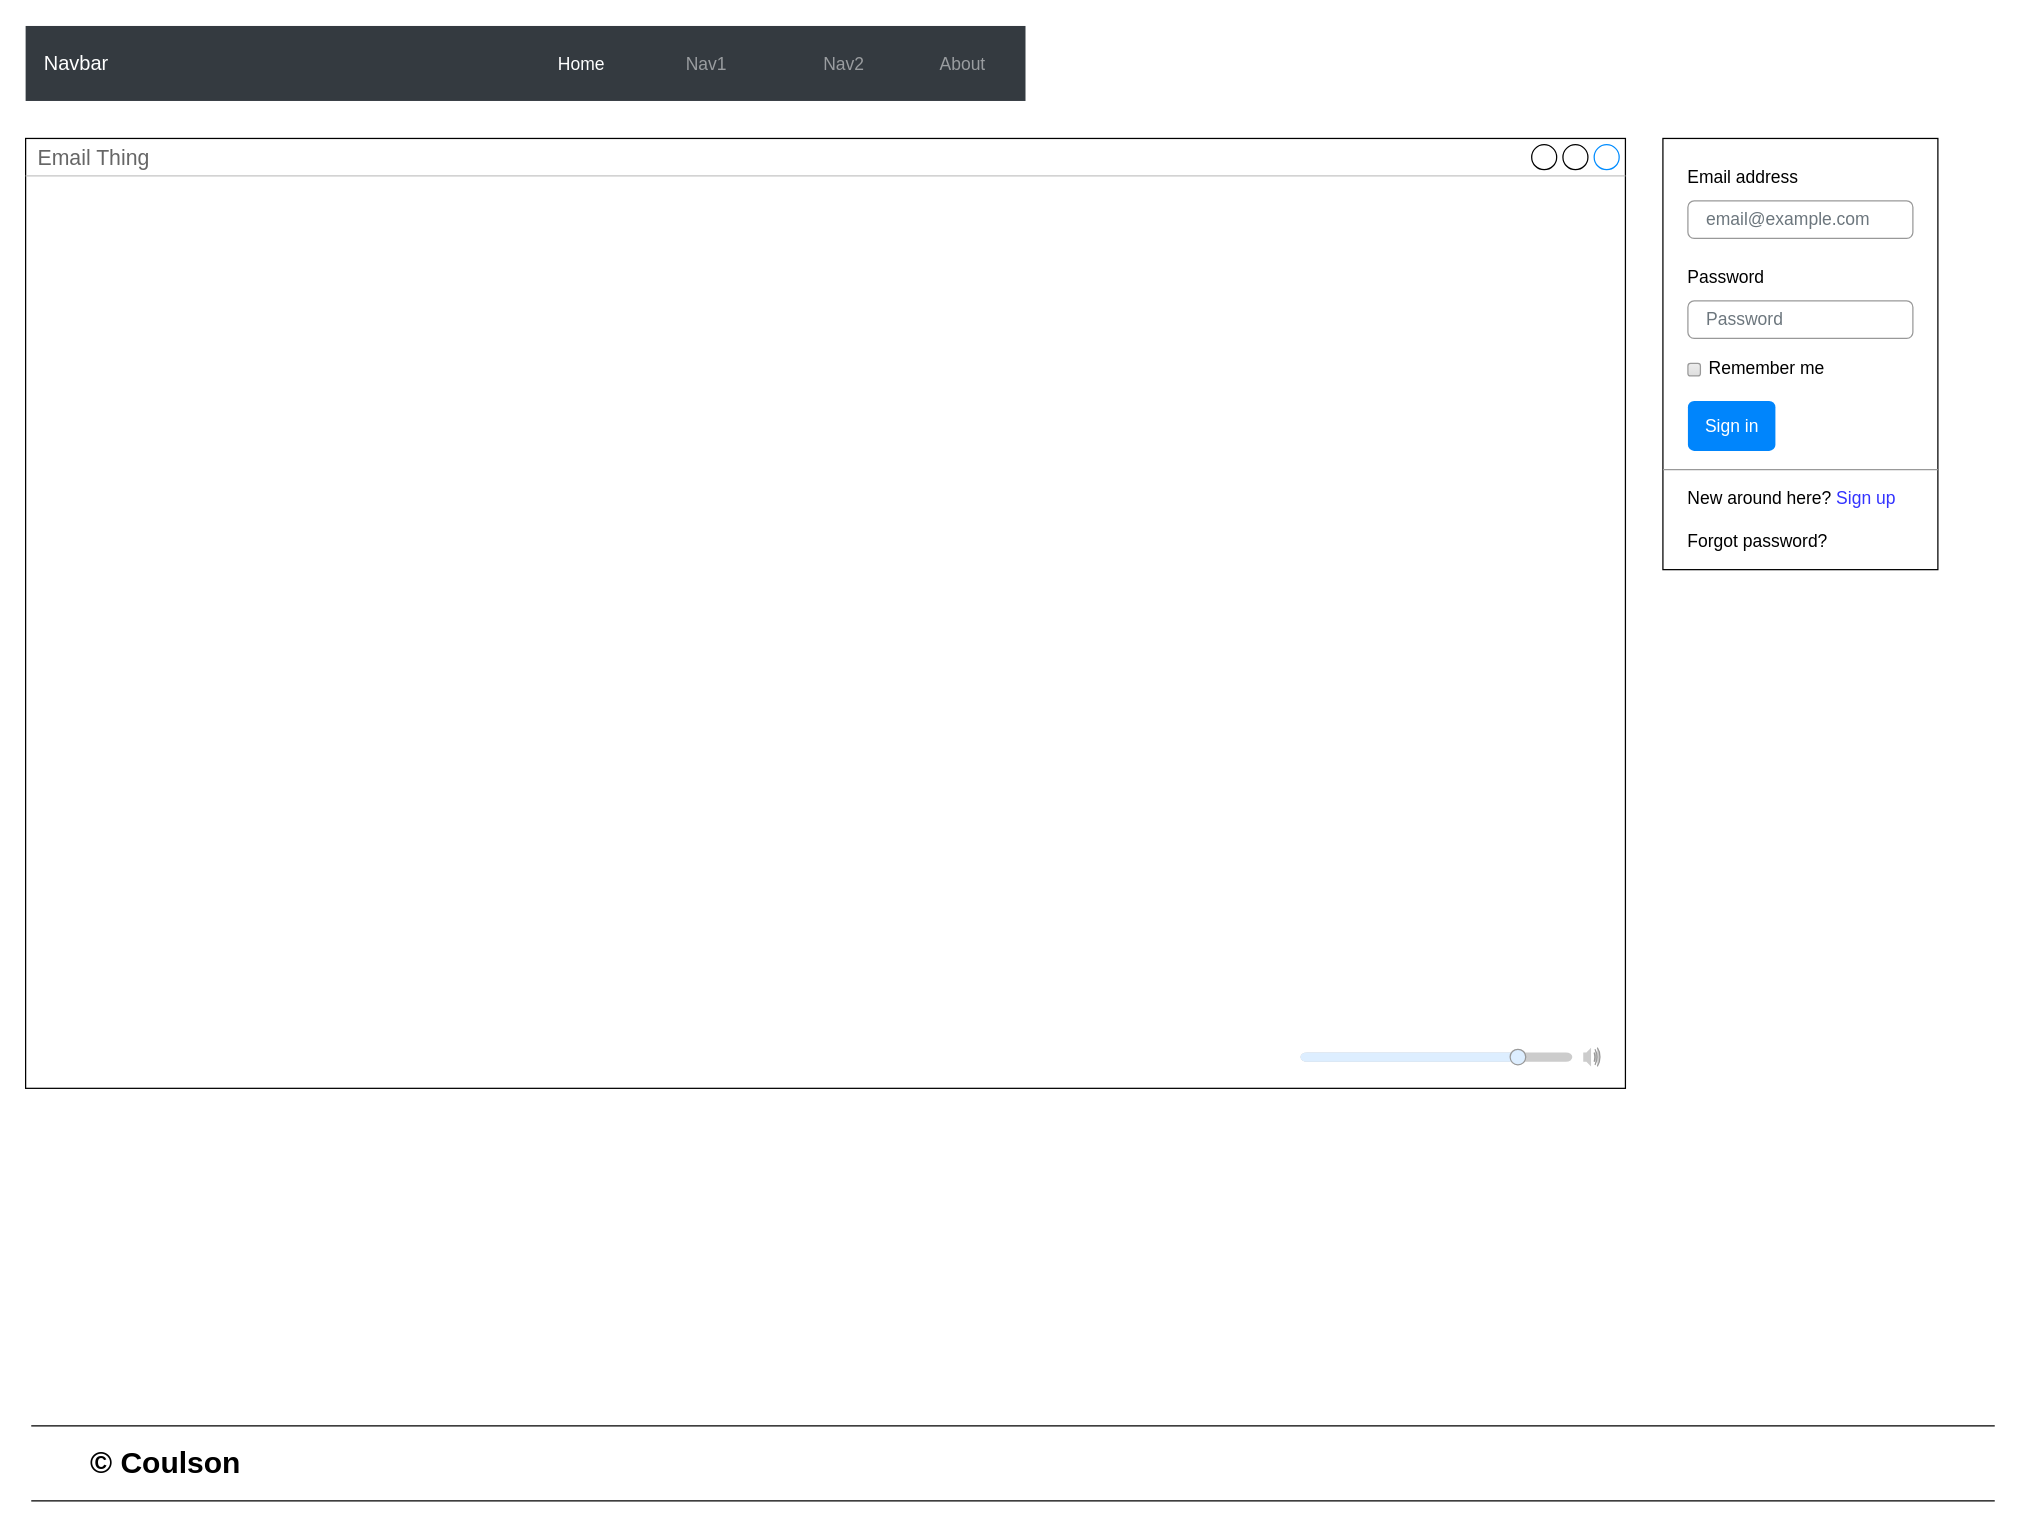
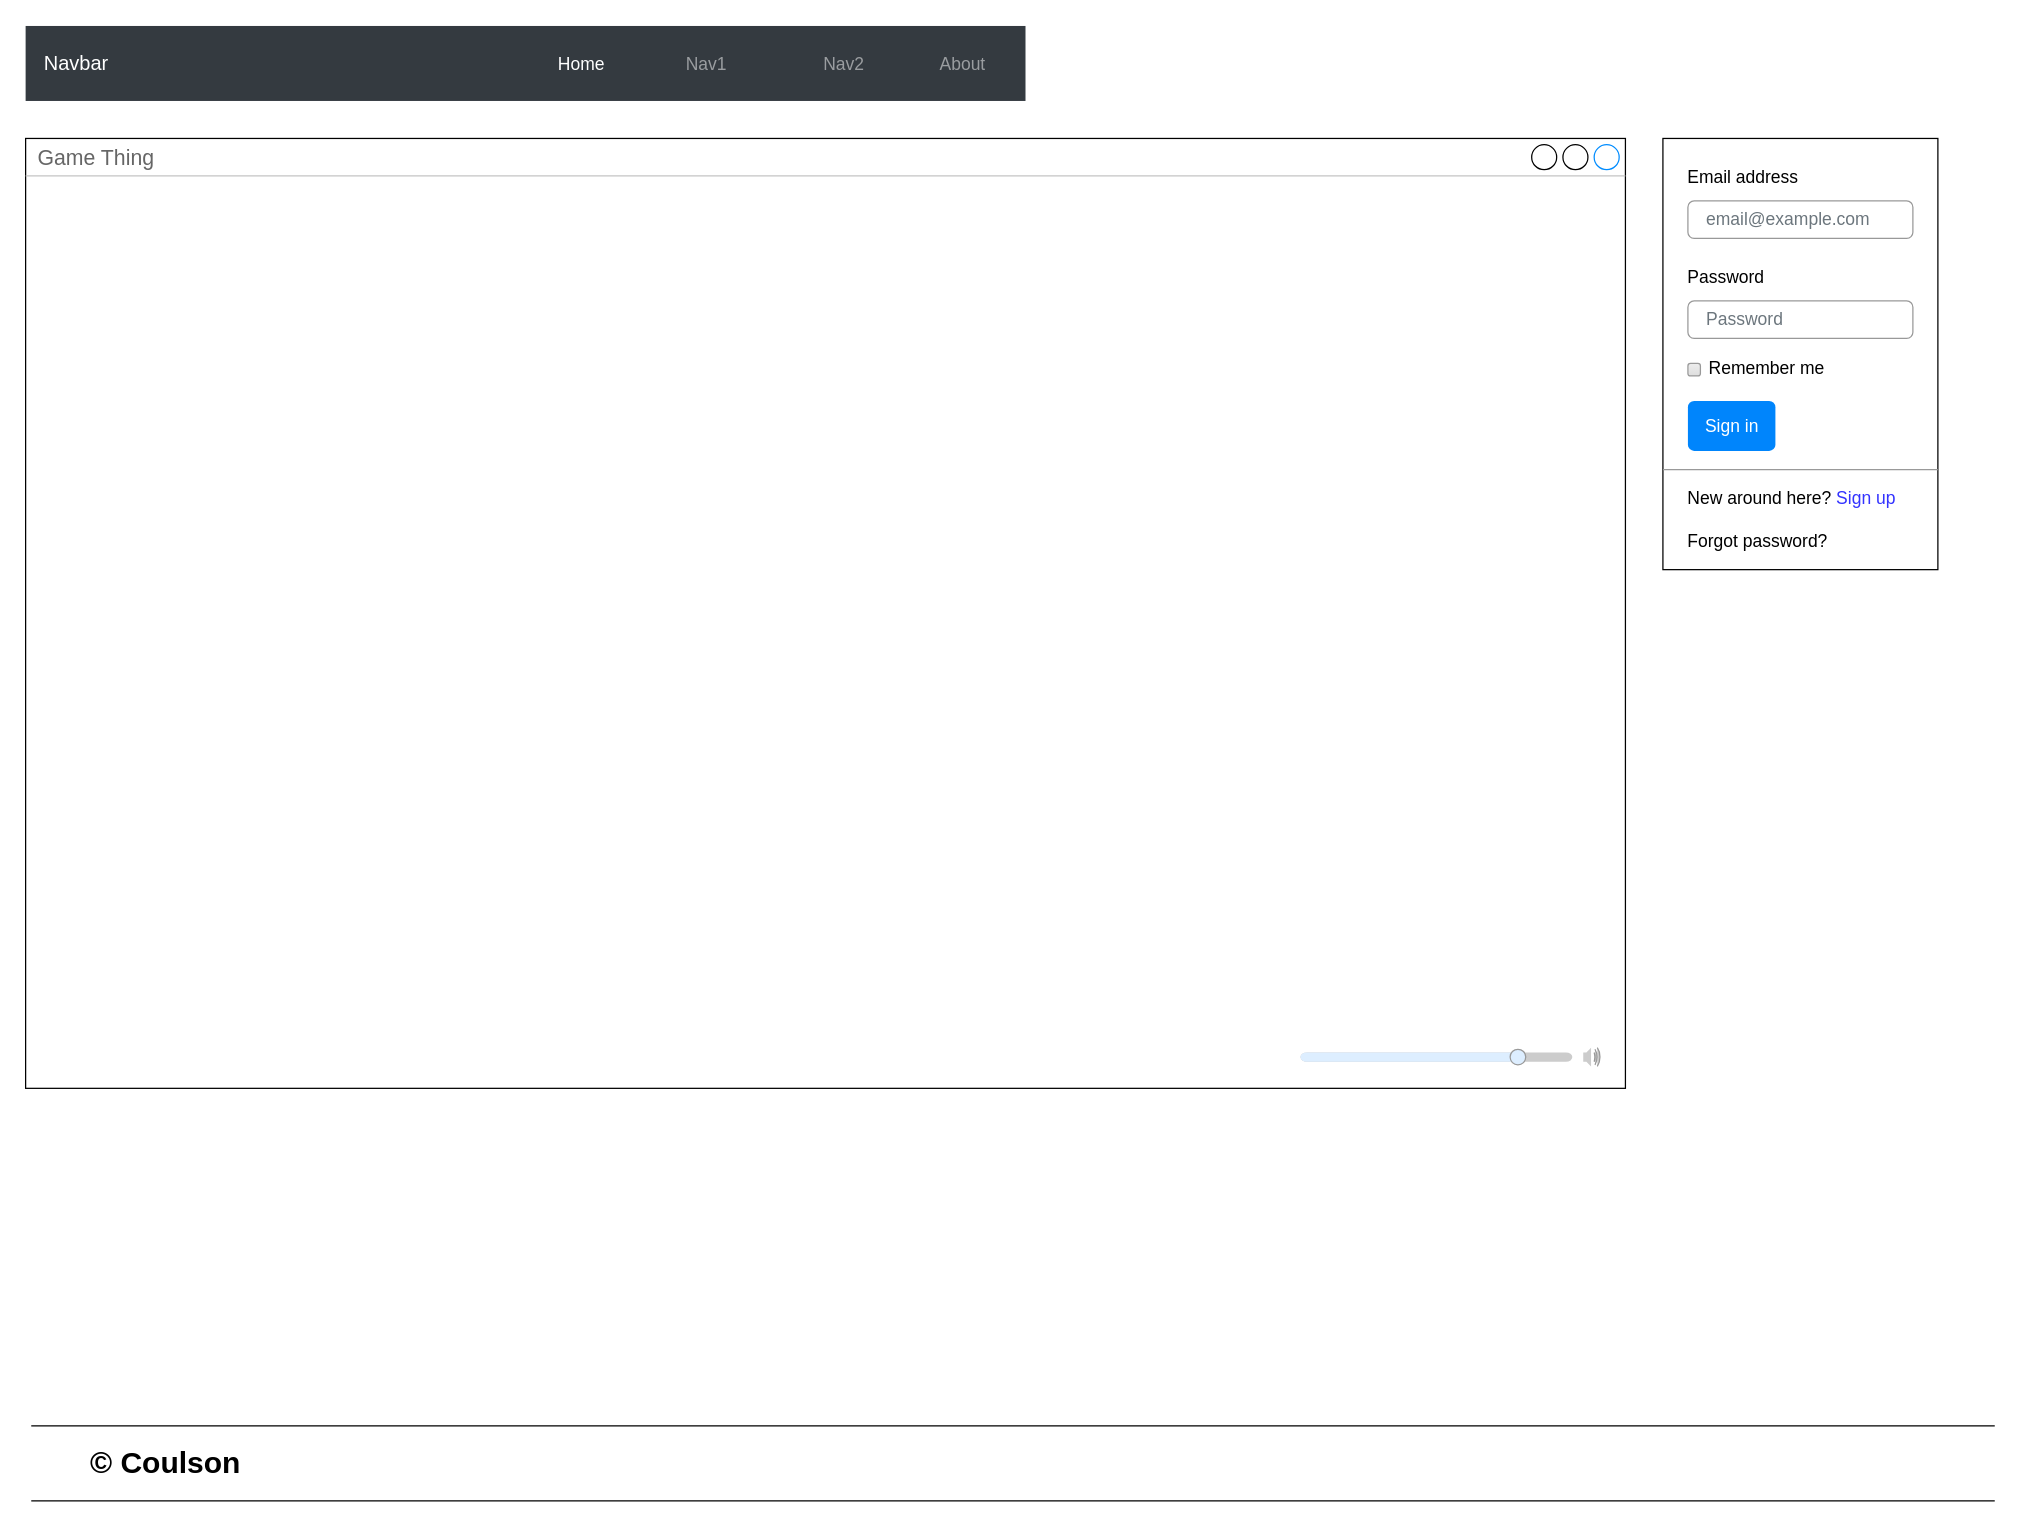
node "Email Thing": label "Email Thing" -> "Game Thing"
